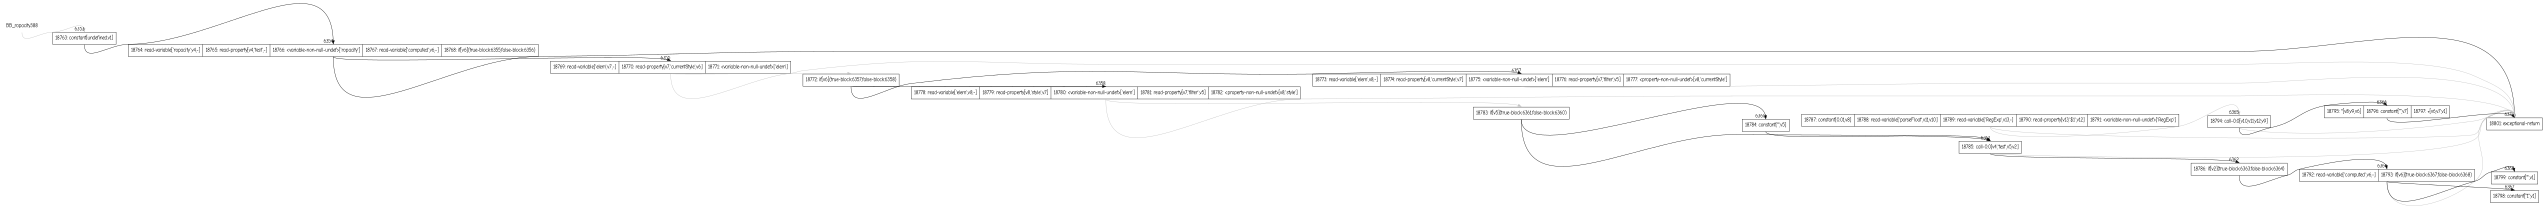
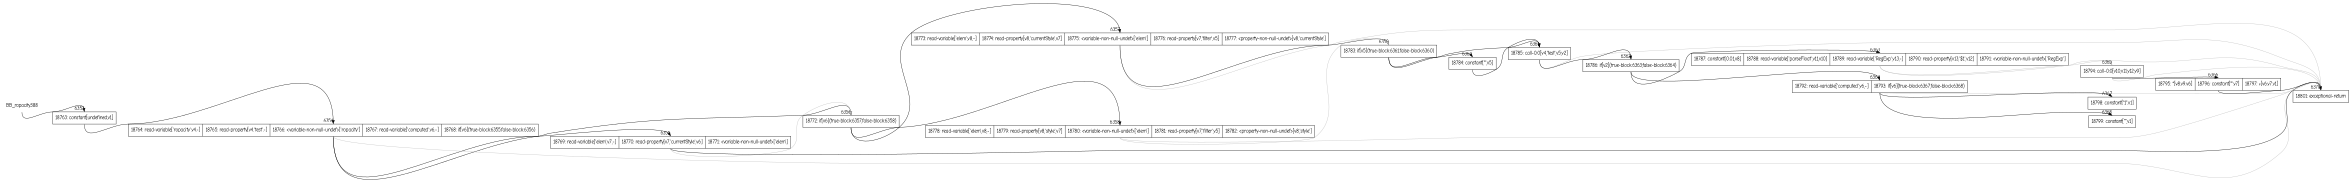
edge "BB_ropacity388" -> "18763: constant[undefined,v1]": color gray -> black
edge "18764: read-variable['ropacity',v4,-]" -> "18801: exceptional-return": color black -> gray
edge "18786: if[v2](true-block:6363,false-block:6364)" -> "18787: constant[0.01,v8]": added
edge "18773: read-variable['elem',v8,-]" -> "18783: if[v5](true-block:6361,false-block:6360)": added
edge "18769: read-variable['elem',v7,-]" -> "18801: exceptional-return": color gray -> black
edge "18764: read-variable['ropacity',v4,-]" -> "18772: if[v6](true-block:6357,false-block:6358)": added
